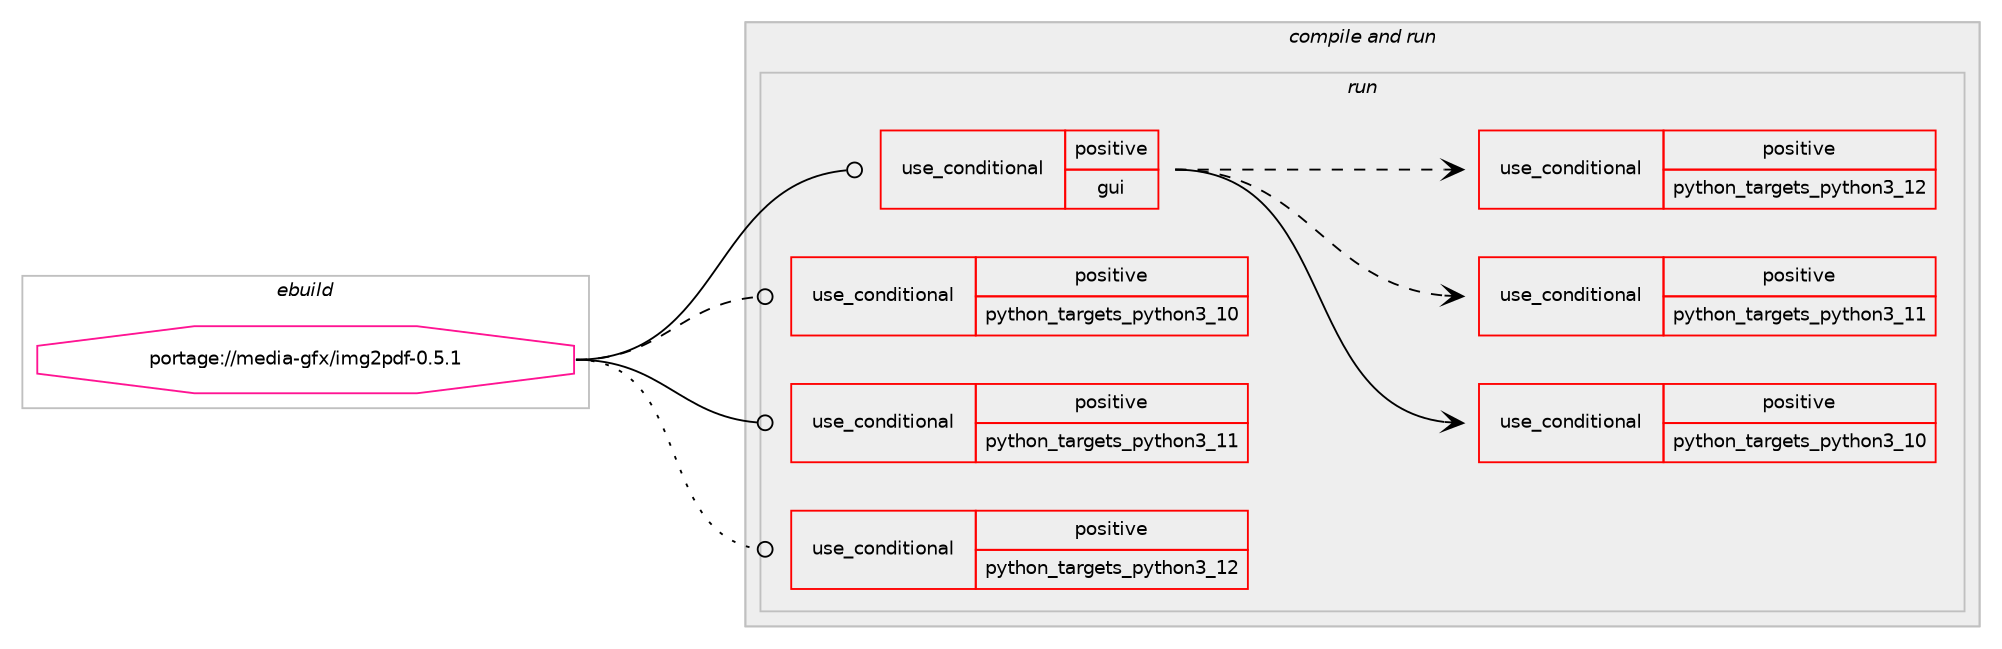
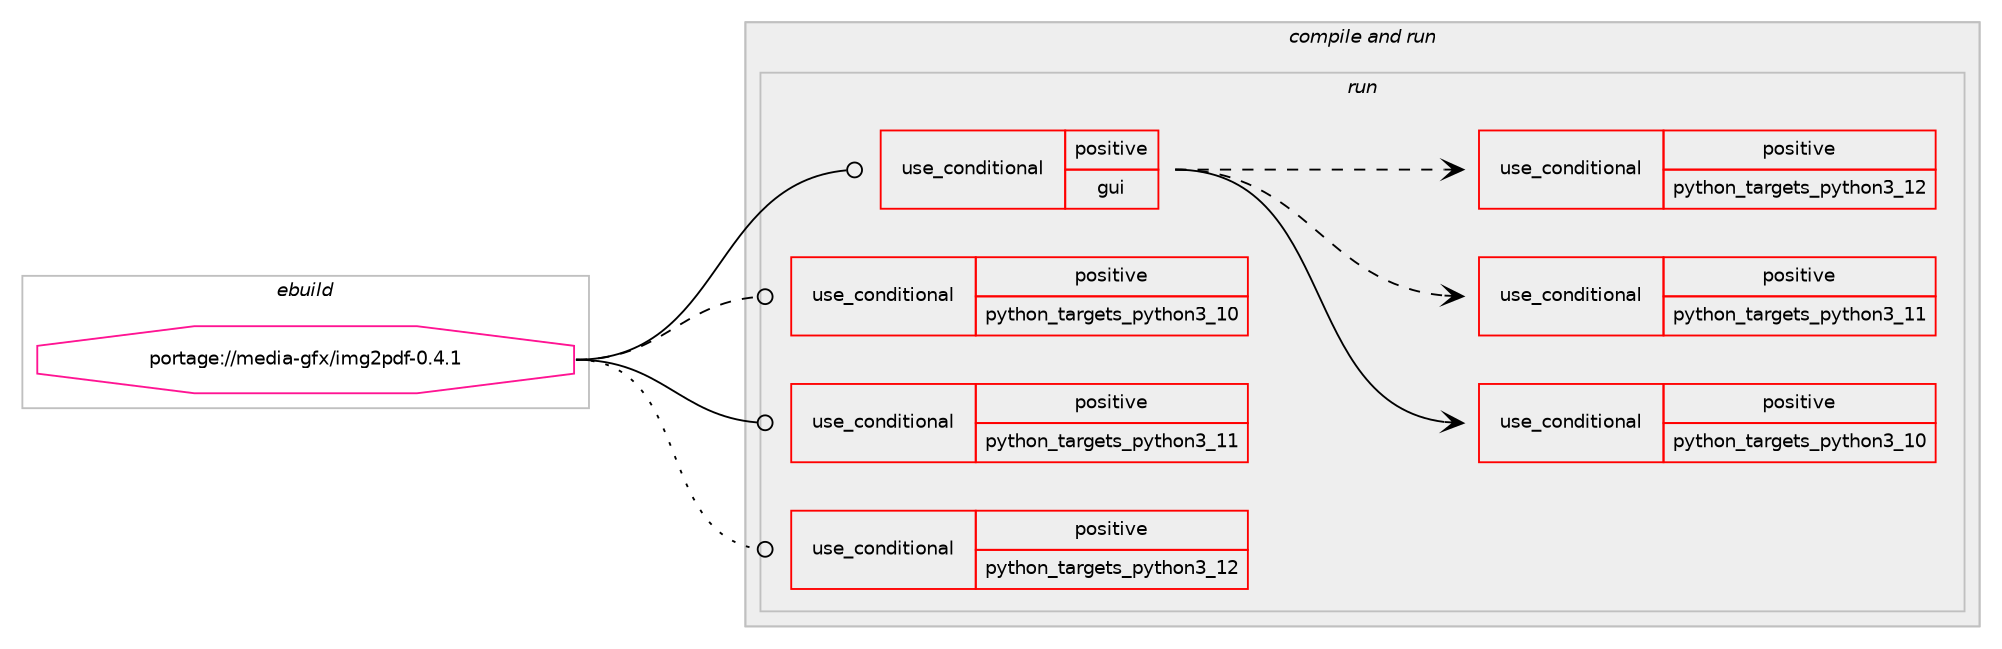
node "portage://media-gfx/img2pdf-0.5.1": label "portage://media-gfx/img2pdf-0.5.1" -> "portage://media-gfx/img2pdf-0.4.1"
